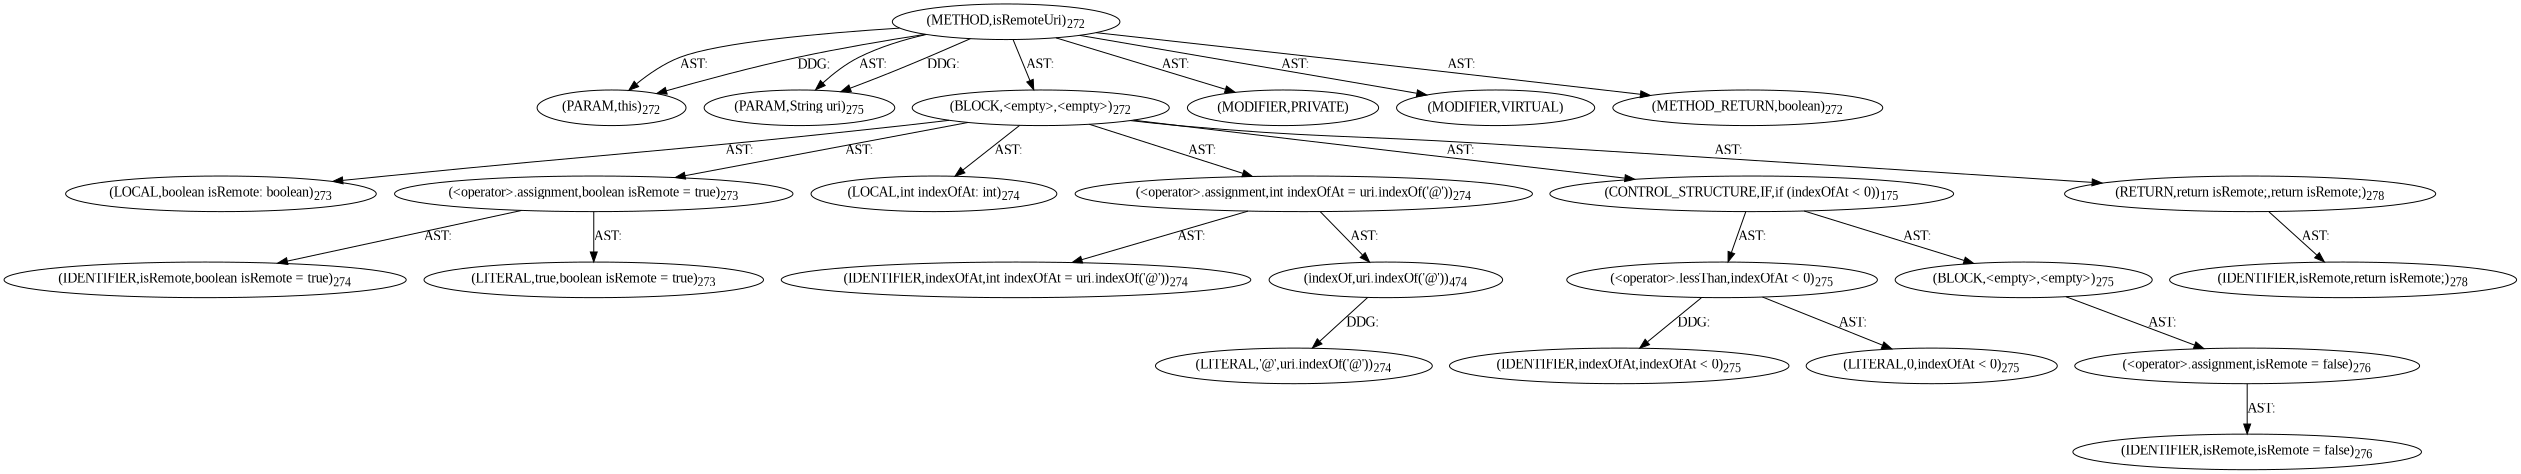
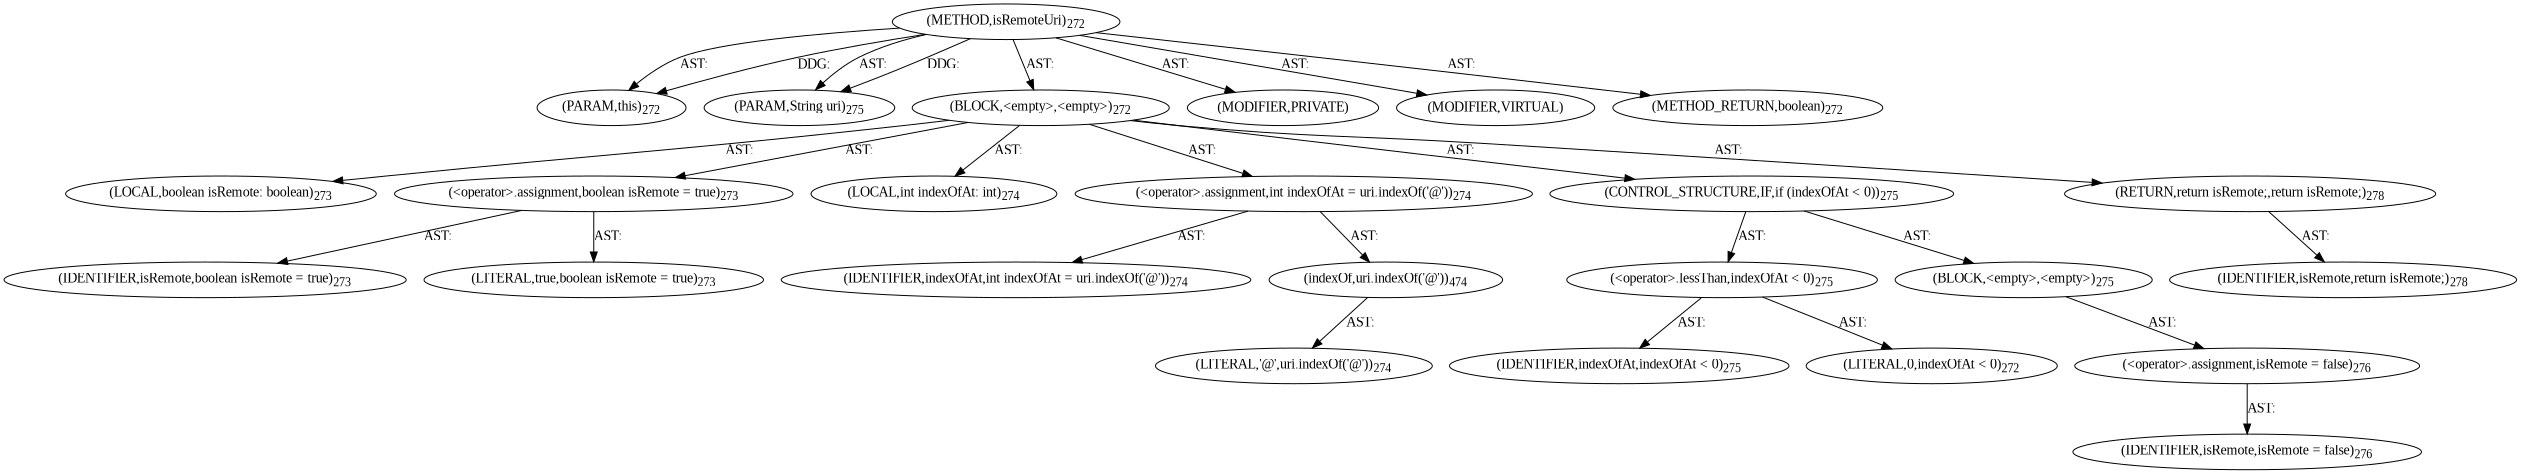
node "(CONTROL_STRUCTURE,IF,if (indexOfAt < 0))": text "175" -> "275"
node "(IDENTIFIER,isRemote,boolean isRemote = true)": text "274" -> "273"
edge "(indexOf,uri.indexOf('@'))" -> "(LITERAL,'@',uri.indexOf('@'))": label "DDG: " -> "AST: "
edge "(<operator>.lessThan,indexOfAt < 0)" -> "(IDENTIFIER,indexOfAt,indexOfAt < 0)": label "DDG: " -> "AST: "
node "(LITERAL,0,indexOfAt < 0)": text "275" -> "272"
